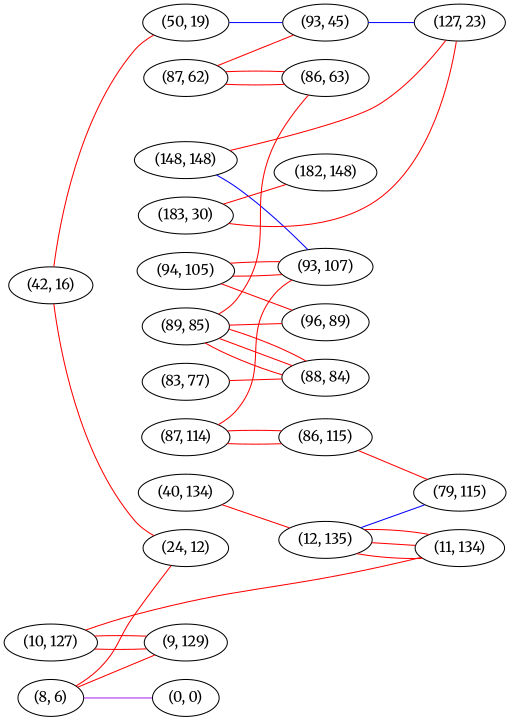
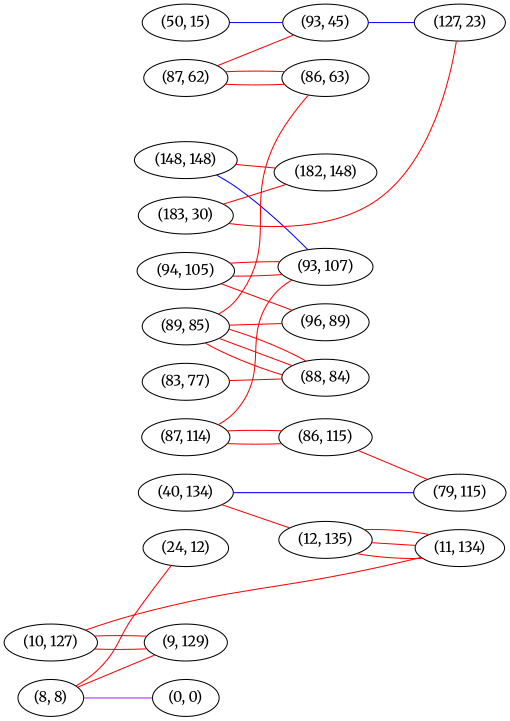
node "(50, 19)": label "(50, 19)" -> "(50, 15)"
edge "(127, 23)" -- "(148, 148)": now "(182, 148)" -- "(148, 148)"
node "(42, 16)": removed
edge "(79, 115)" -- "(12, 135)": now "(79, 115)" -- "(40, 134)"
node "(8, 6)": label "(8, 6)" -> "(8, 8)"
